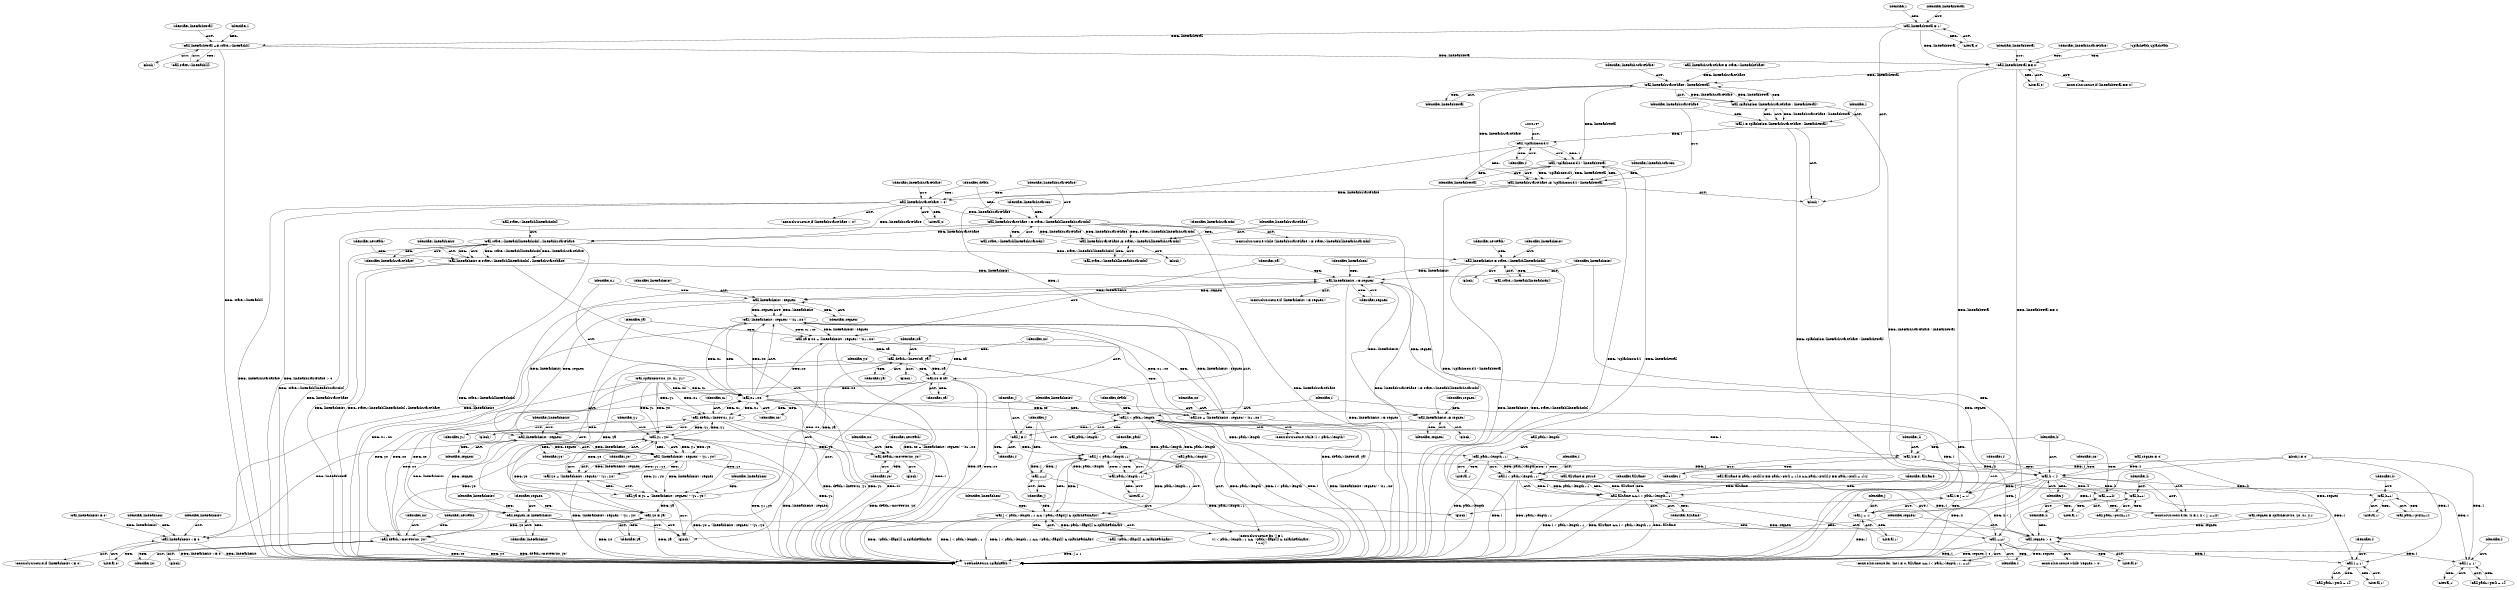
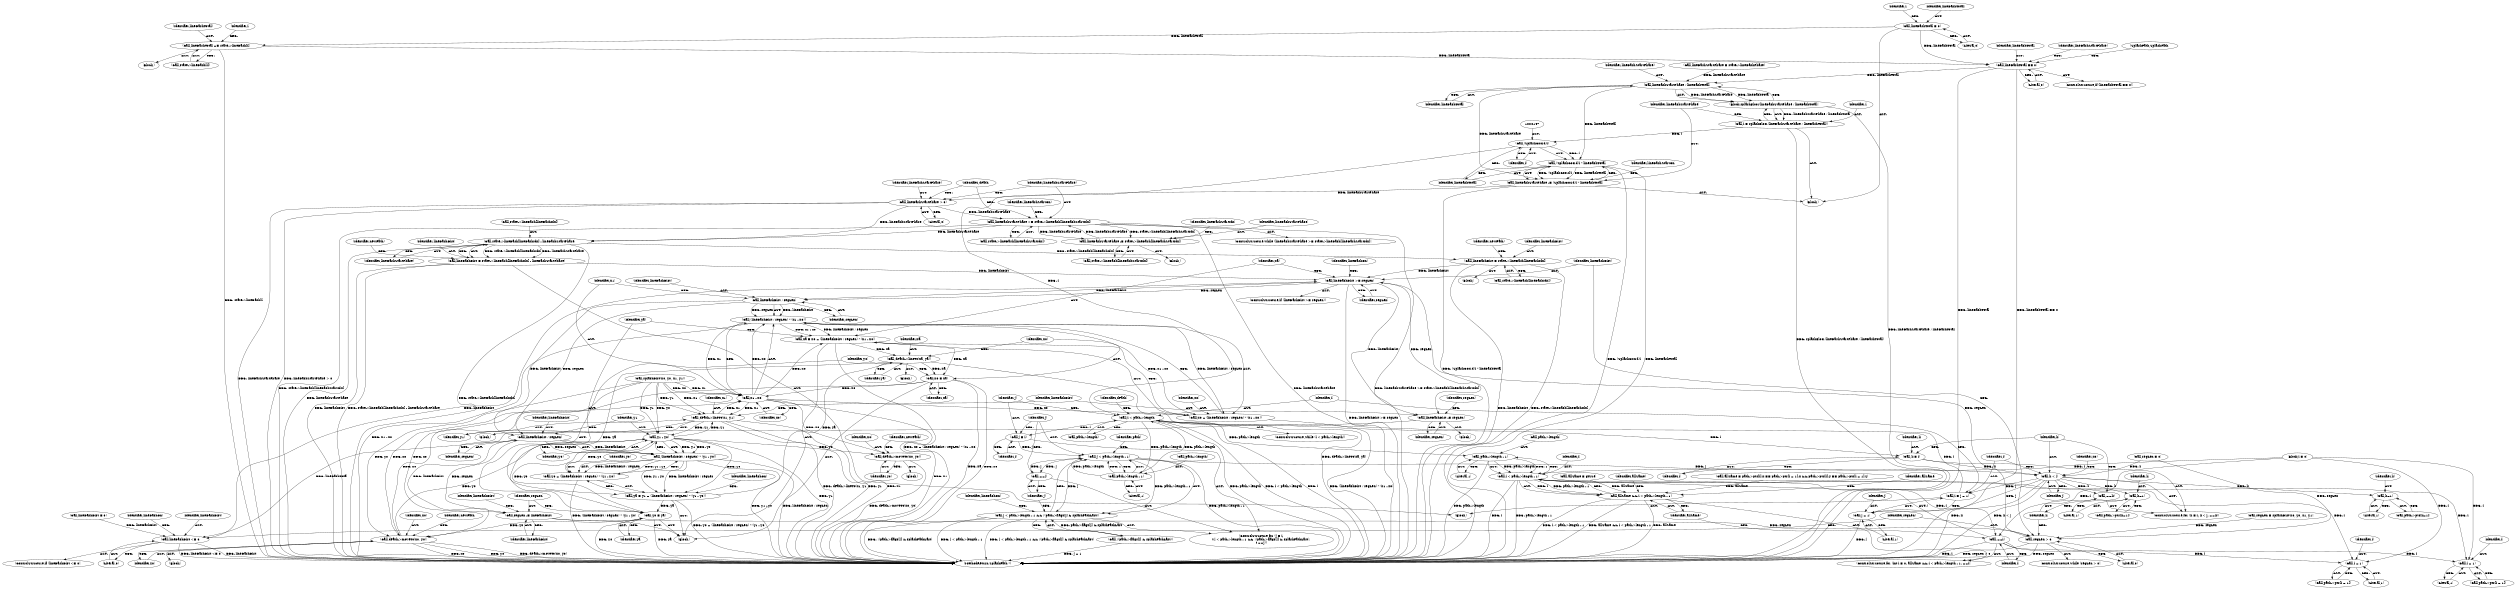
node "(Call,lineDashTotal = 1)": label "(Call,lineDashTotal = 1)" -> "(Call,lineDashTotal = 0)"
node "(Call,splashFloor(lineDashStartPhase / lineDashTotal))": label "(Call,splashFloor(lineDashStartPhase / lineDashTotal))" -> "(Block,splashFloor(lineDashStartPhase / lineDashTotal))"
node "(ControlStructure,if (lineDashStartPhase > 0))": removed
edge "(Call,x0 + (lineDashDist / segLen) * (x1 - x0))" -> "(ControlStructure,while (i < path->length))": now "(Call,x0 + (lineDashDist / segLen) * (x1 - x0))" -> "(Call,xa = x0 + (lineDashDist / segLen) * (x1 - x0))"
edge "(Call,x1 - x0)" -> "(MethodReturn,SplashPath *)": label "DDG: i" -> "DDG: x1"
edge "(Call,++k)" -> "(ControlStructure,for (k = i; k < j; ++k))": label "CFG: " -> "AST: "
